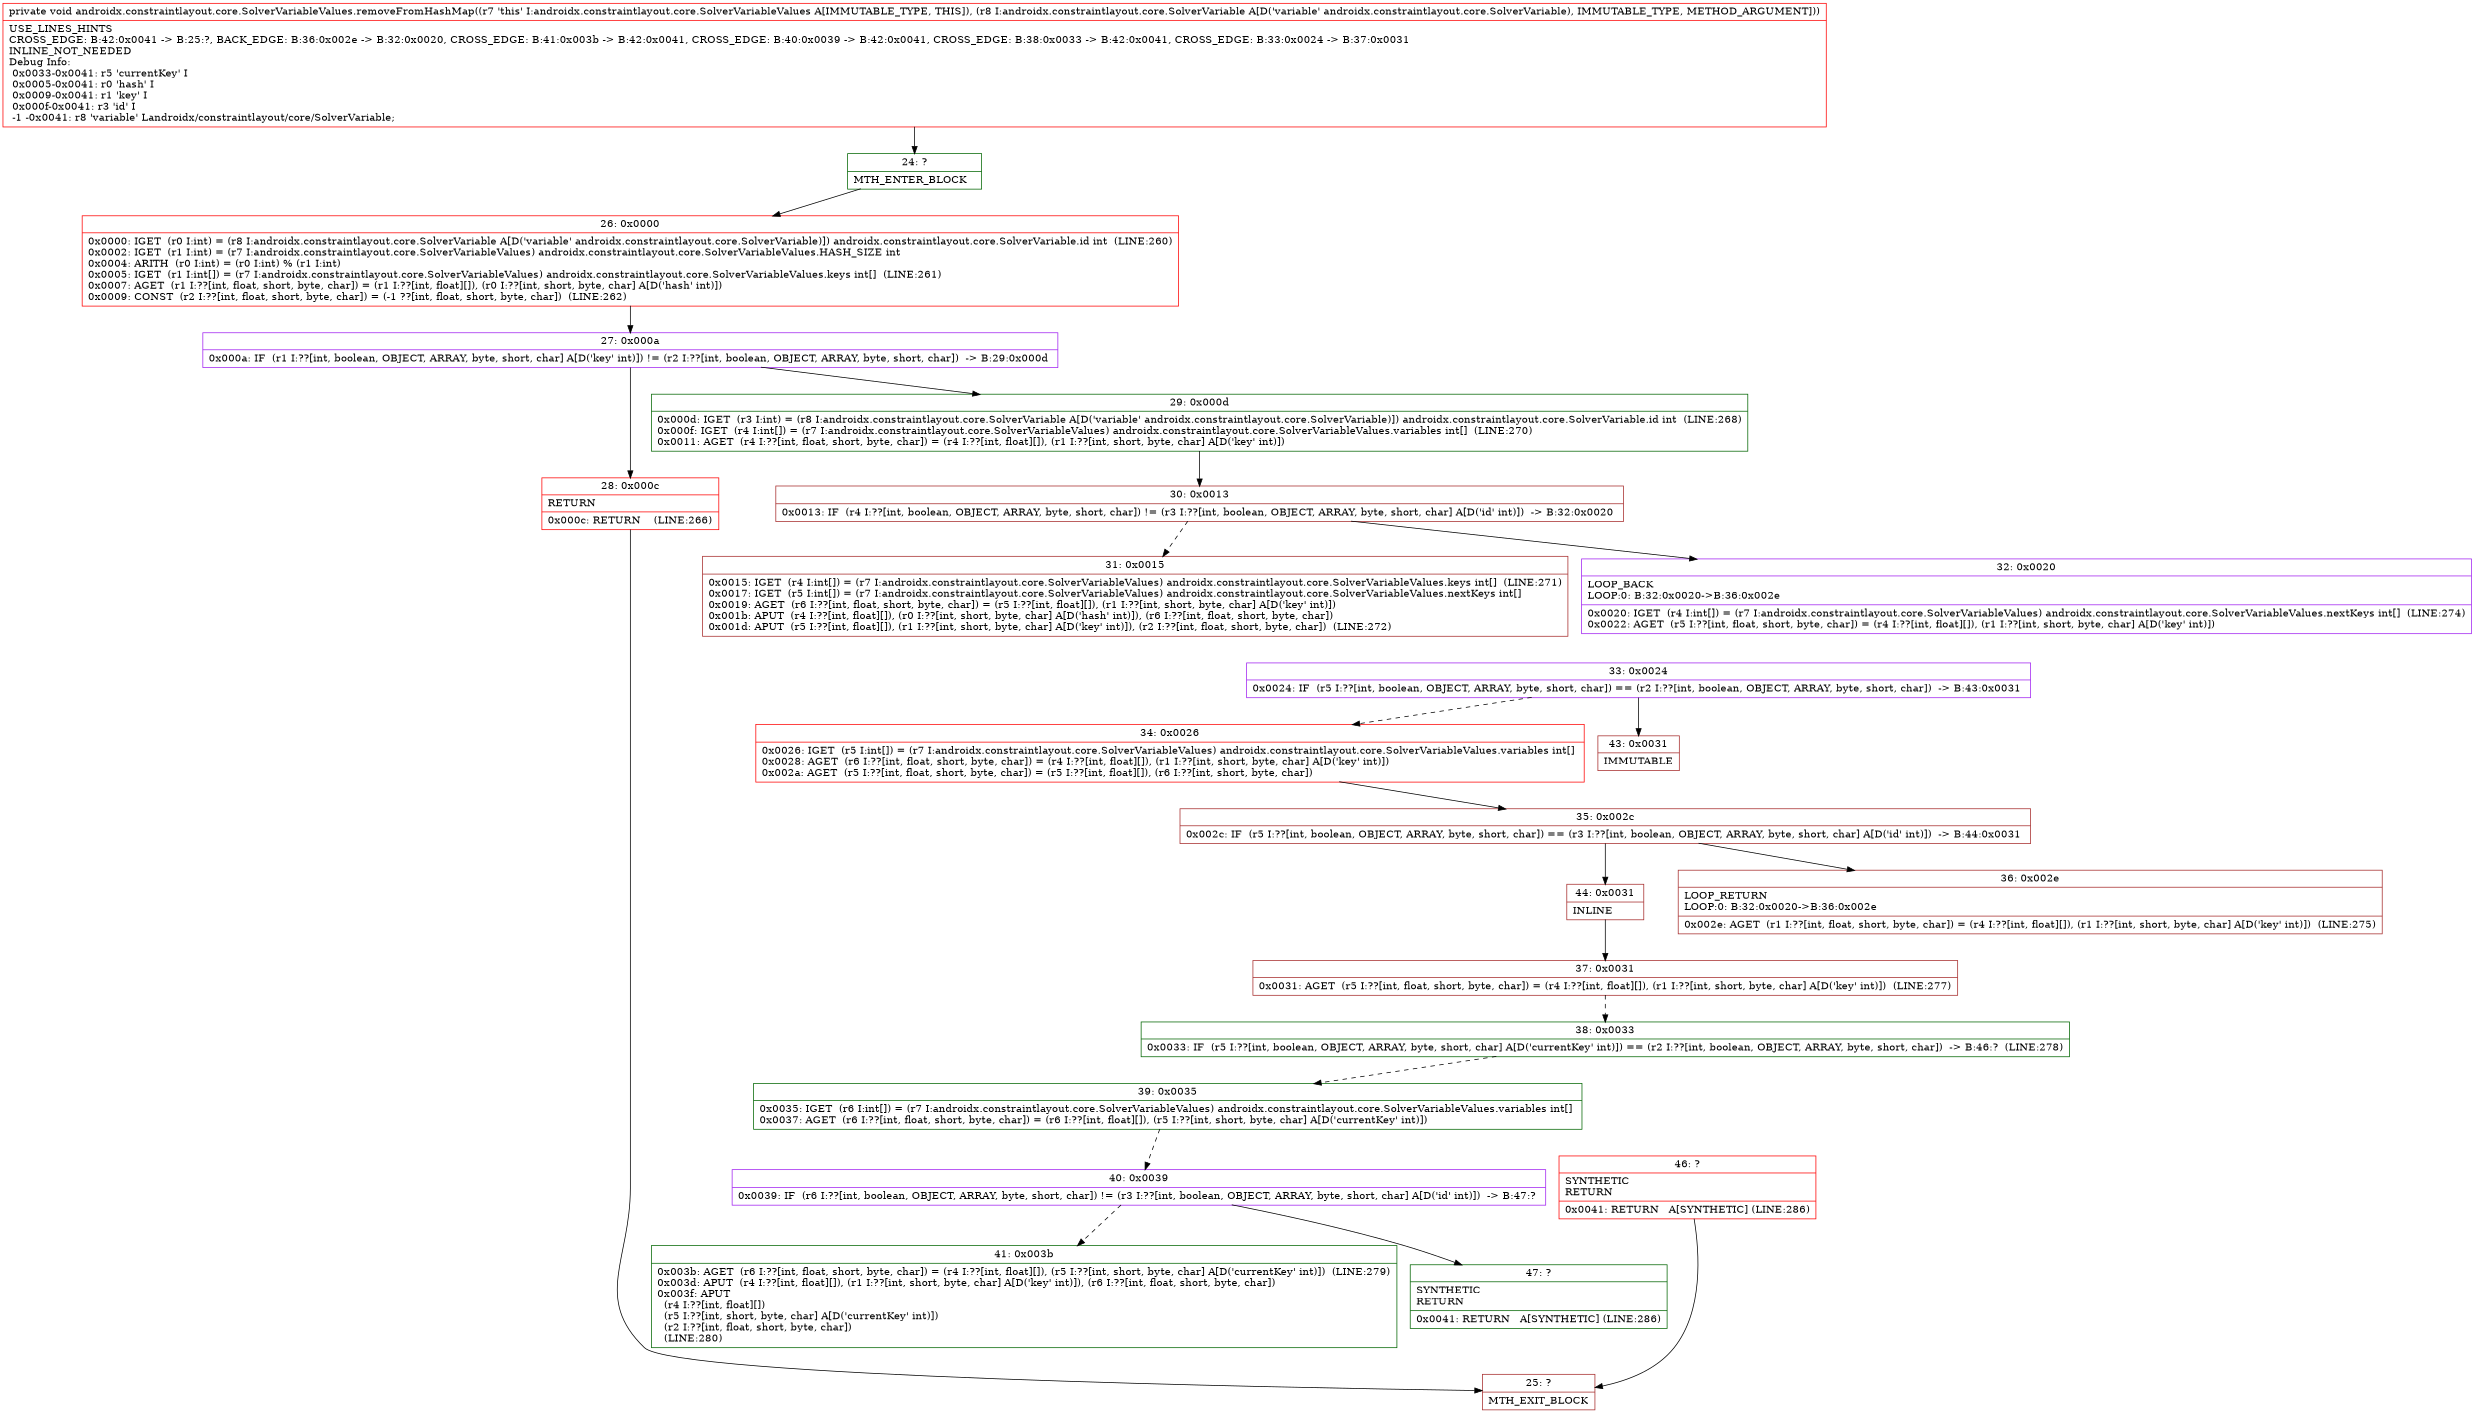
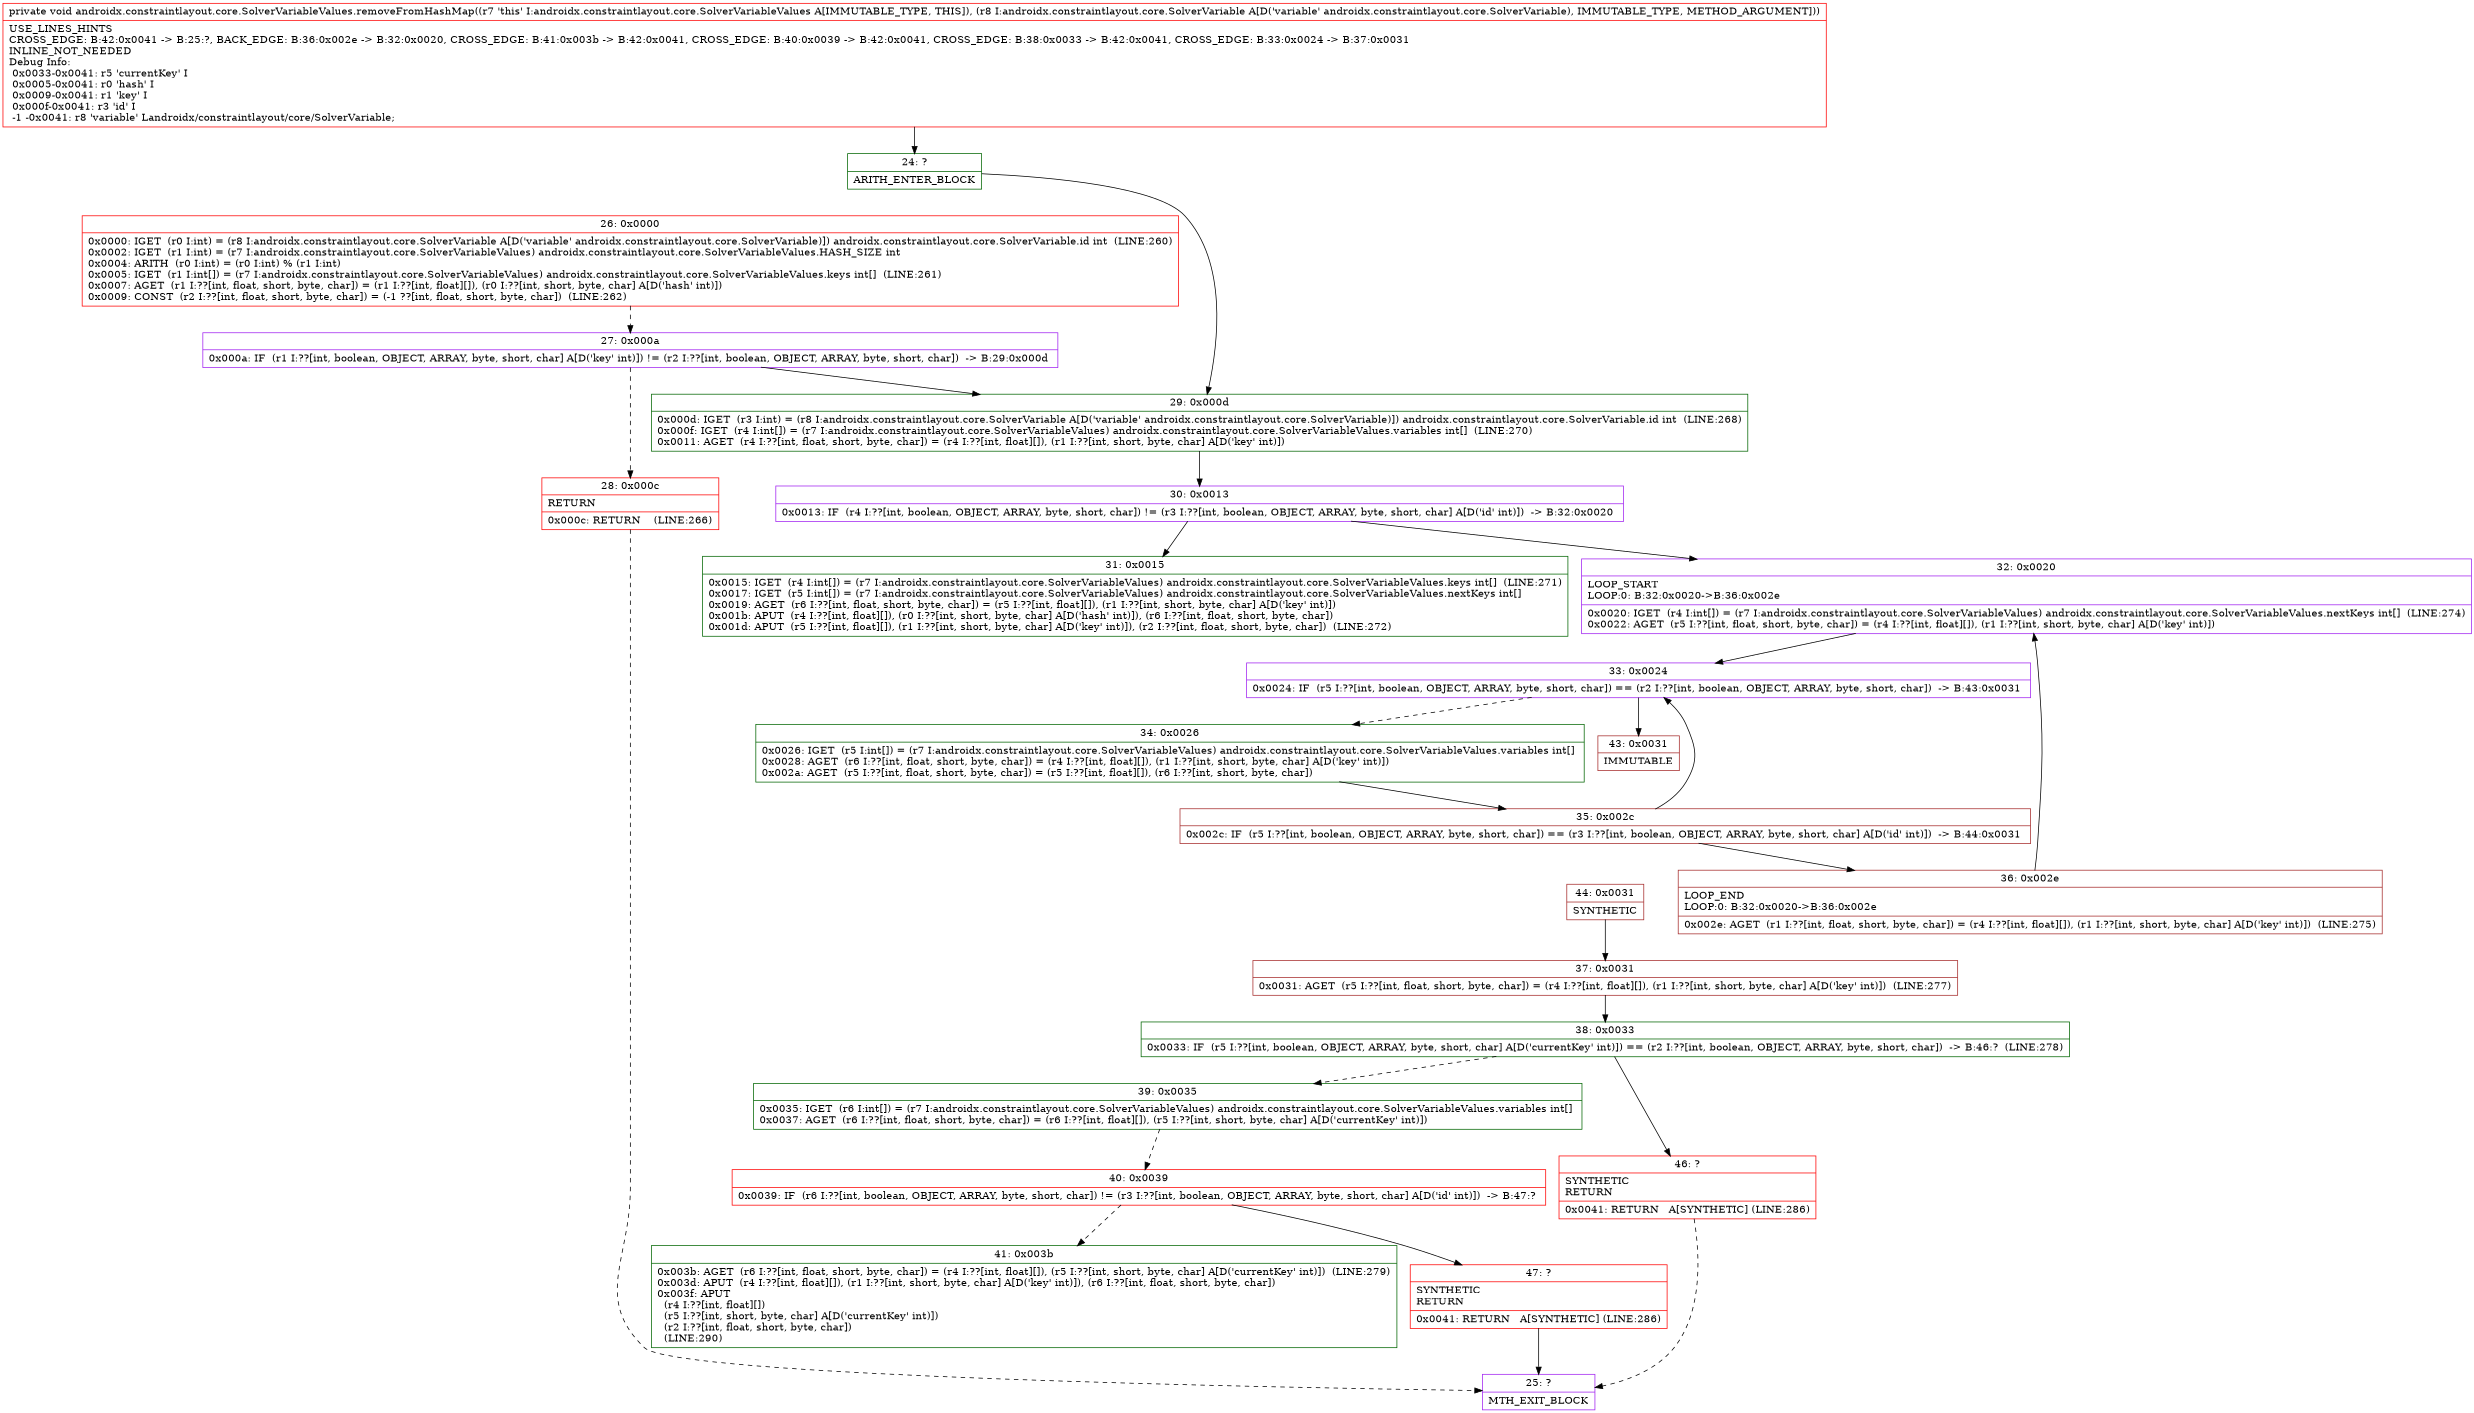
node "24: ?": text "MTH_ENTER_BLOCK" -> "ARITH_ENTER_BLOCK"
edge "24: ?" -> "26: 0x0000": now "24: ?" -> "29: 0x000d"
edge "26: 0x0000" -> "27: 0x000a": style solid -> dashed
edge "27: 0x000a" -> "28: 0x000c": style solid -> dashed
node "30: 0x0013": color brown -> purple
edge "30: 0x0013" -> "31: 0x0015": style dashed -> solid
node "32: 0x0020": text "LOOP_BACK" -> "LOOP_START"
node "31: 0x0015": color brown -> darkgreen
edge "32: 0x0020" -> "33: 0x0024": added
node "34: 0x0026": color red -> darkgreen
edge "36: 0x002e" -> "32: 0x0020": added
edge "35: 0x002c" -> "44: 0x0031": now "35: 0x002c" -> "33: 0x0024"
node "36: 0x002e": text "LOOP_RETURN" -> "LOOP_END"
node "44: 0x0031": text "INLINE" -> "SYNTHETIC"
edge "37: 0x0031" -> "38: 0x0033": style dashed -> solid
edge "38: 0x0033" -> "46: ?": added
node "40: 0x0039": color purple -> red
node "47: ?": color darkgreen -> red
edge "46: ?" -> "25: ?": style solid -> dashed
node "41: 0x003b": text "(LINE:280)" -> "(LINE:290)"
edge "47: ?" -> "25: ?": added
edge "28: 0x000c" -> "25: ?": style solid -> dashed
node "25: ?": color brown -> purple
